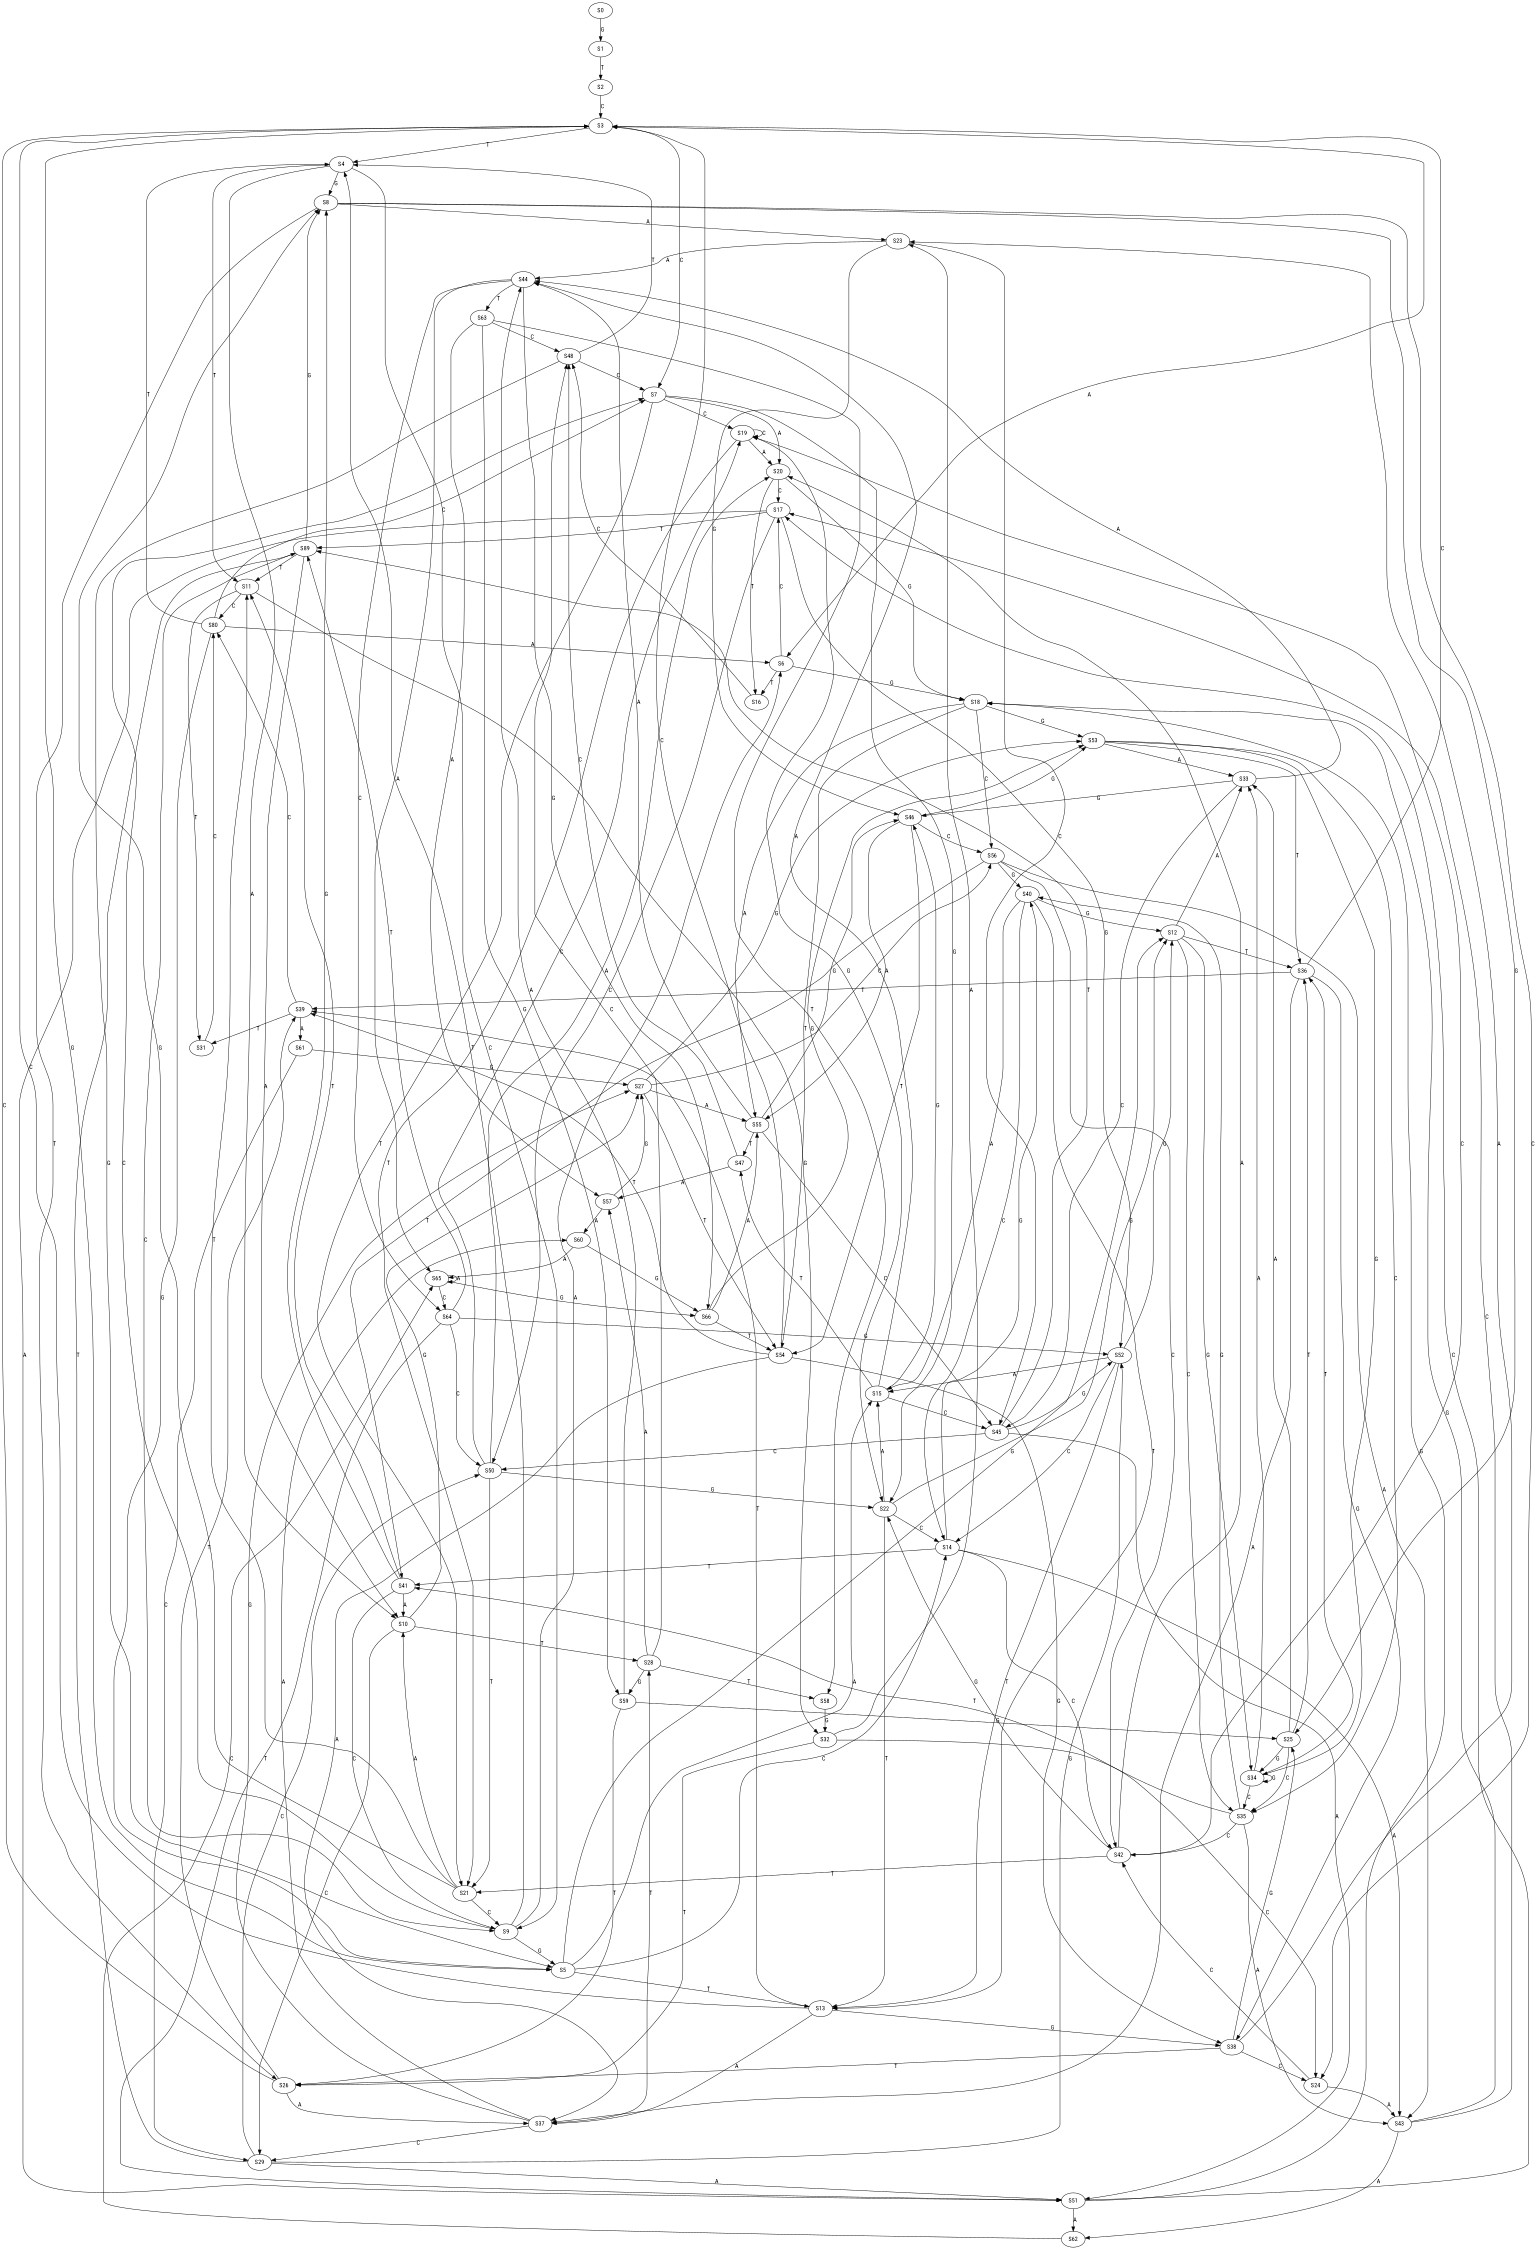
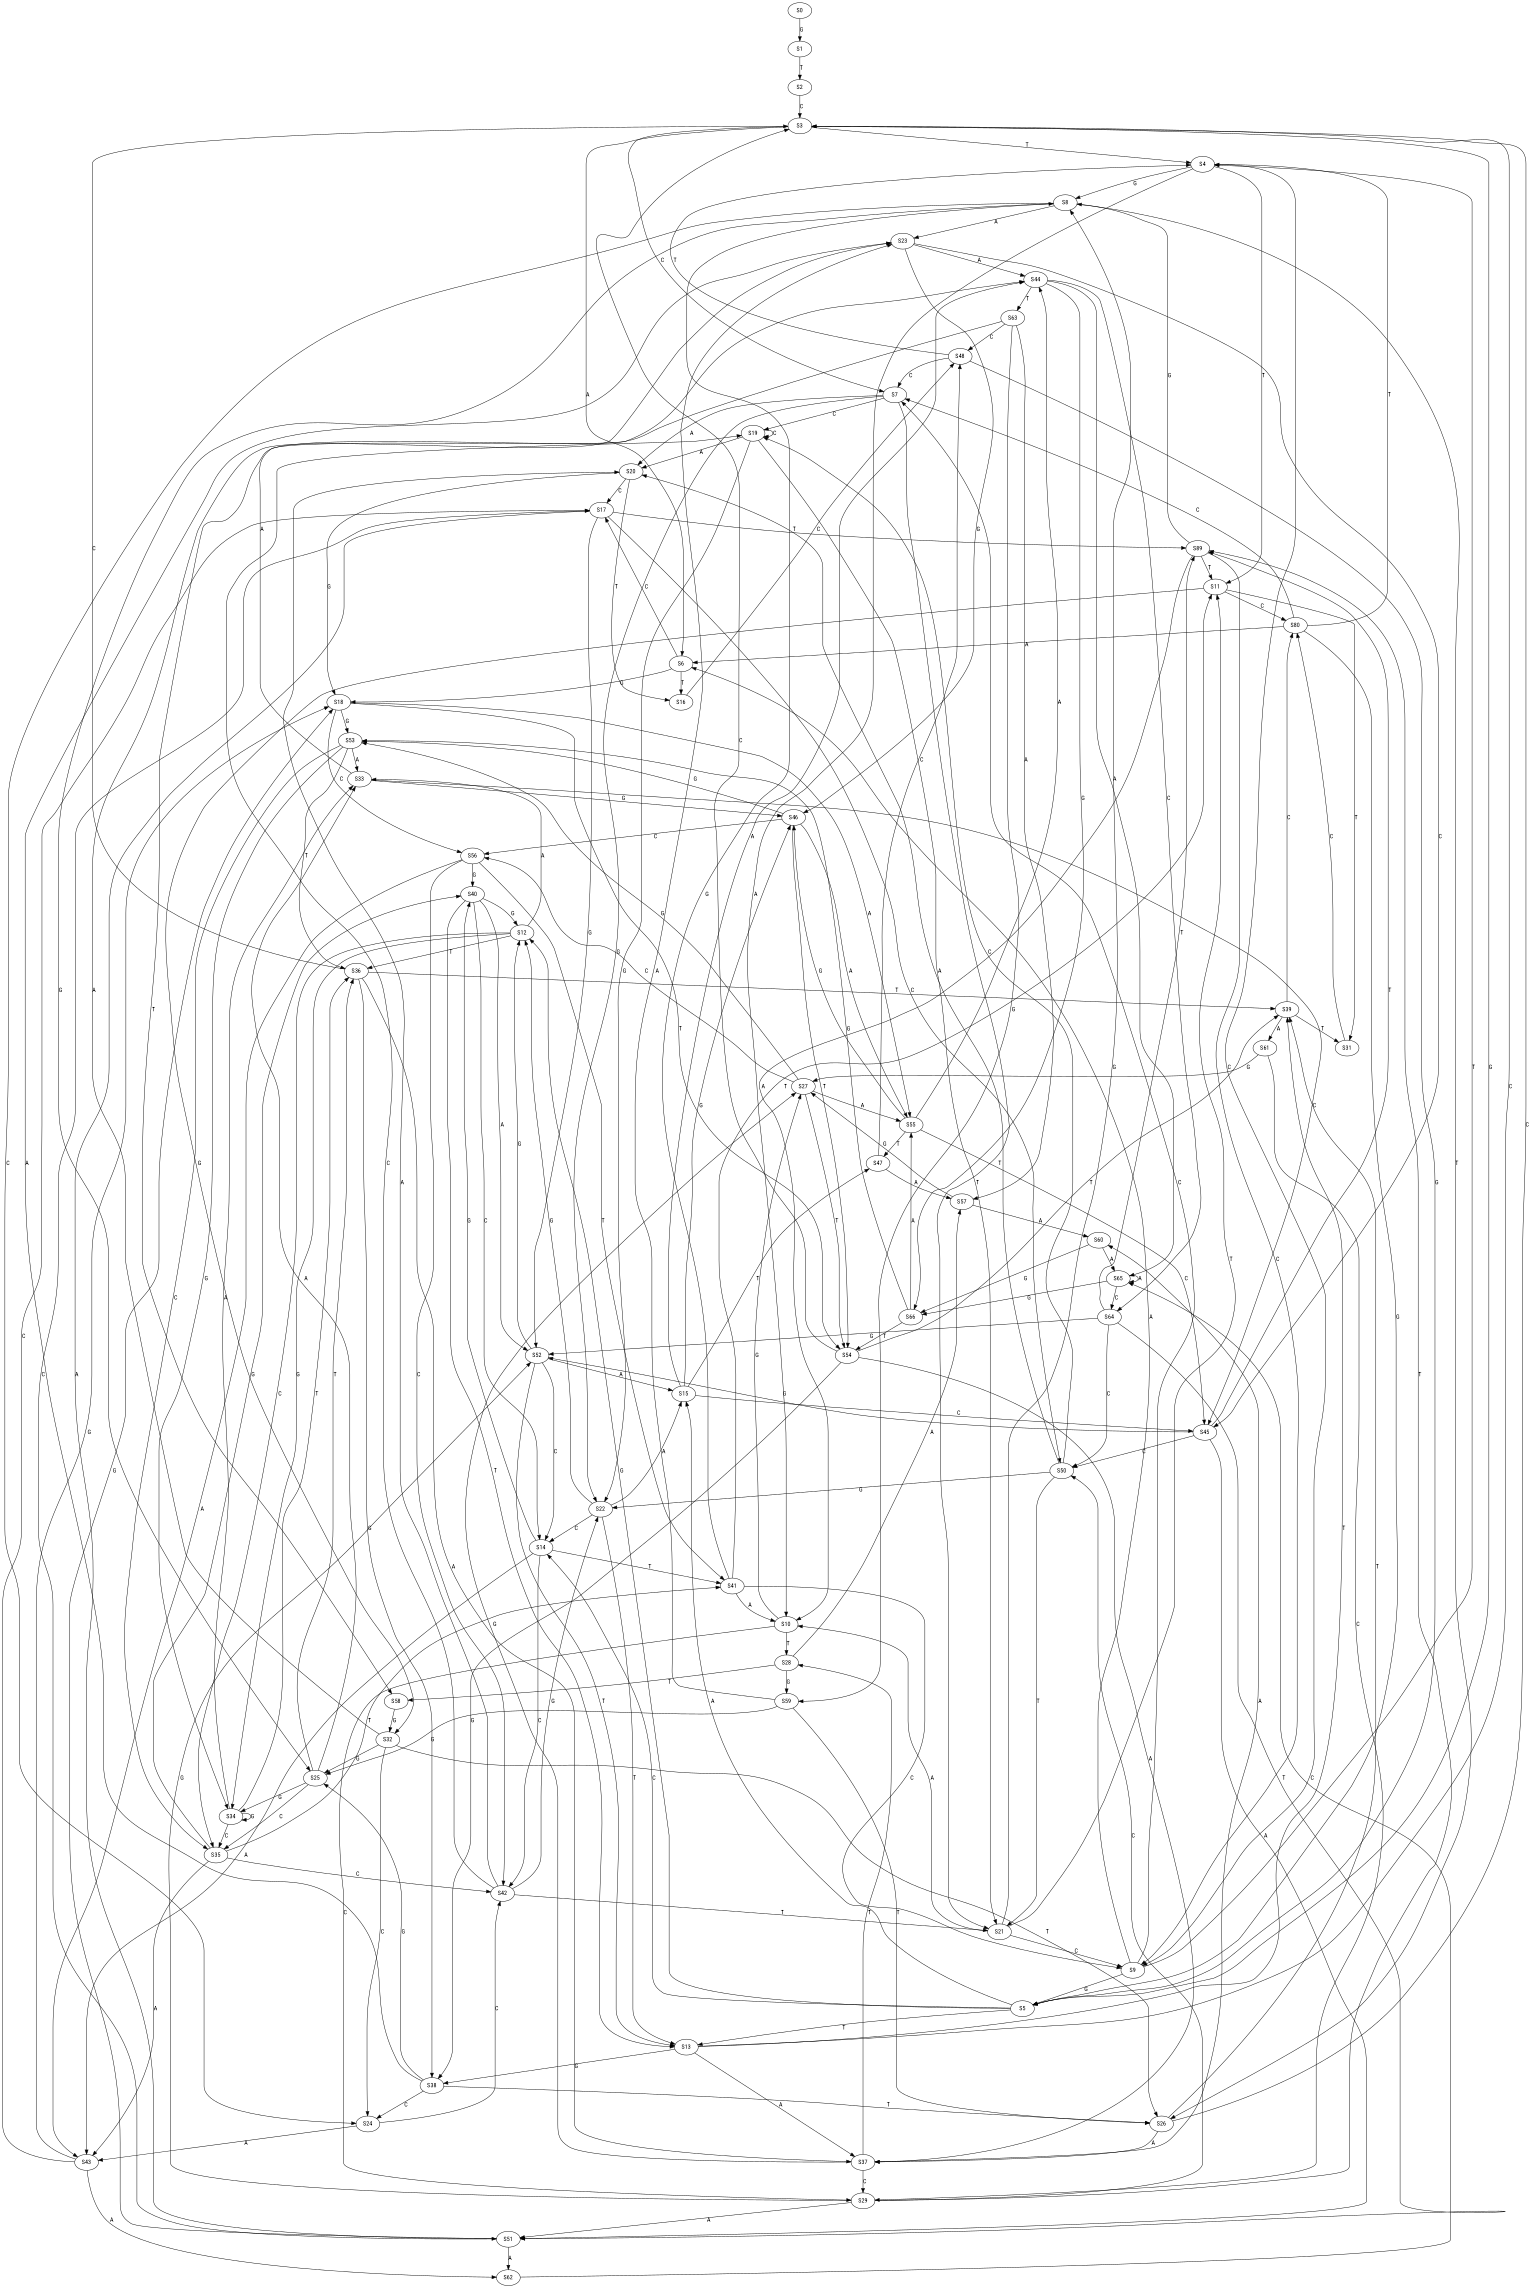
edge "S28" -> "S48": removed, label "C"
edge "S59" -> "S44": now "S59" -> "S23"
edge "S40" -> "S15": now "S40" -> "S52"
edge "S32" -> "S25": added, label "G"
